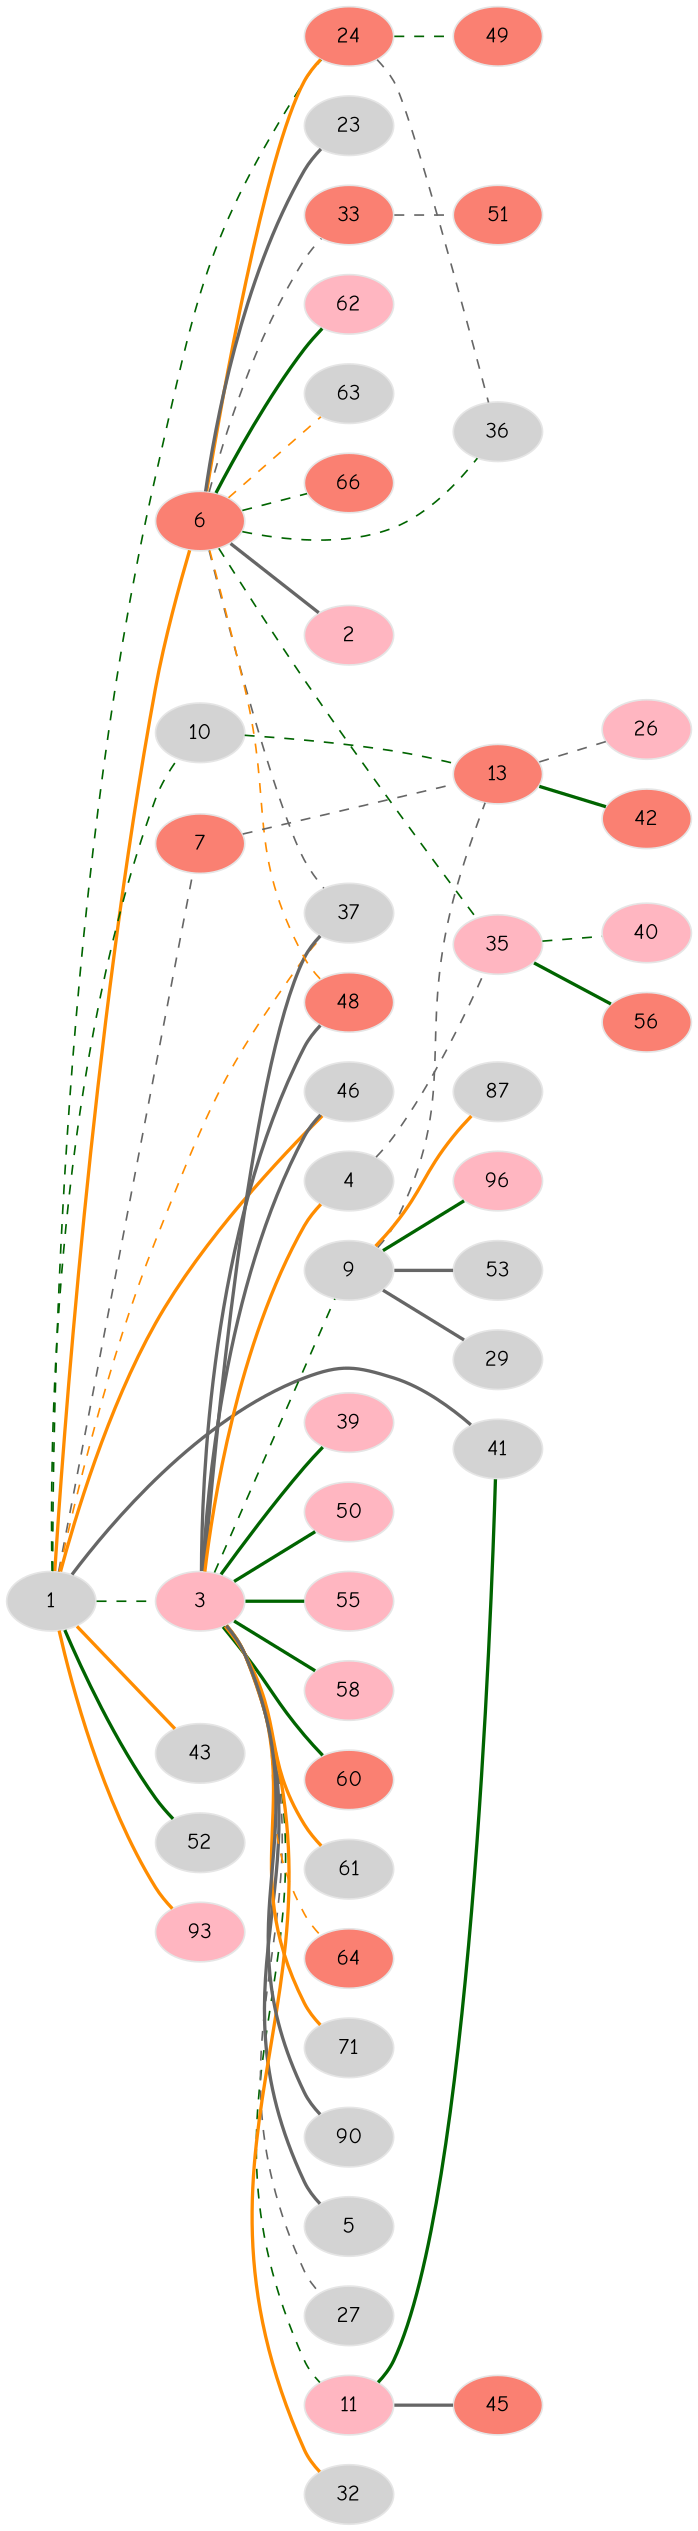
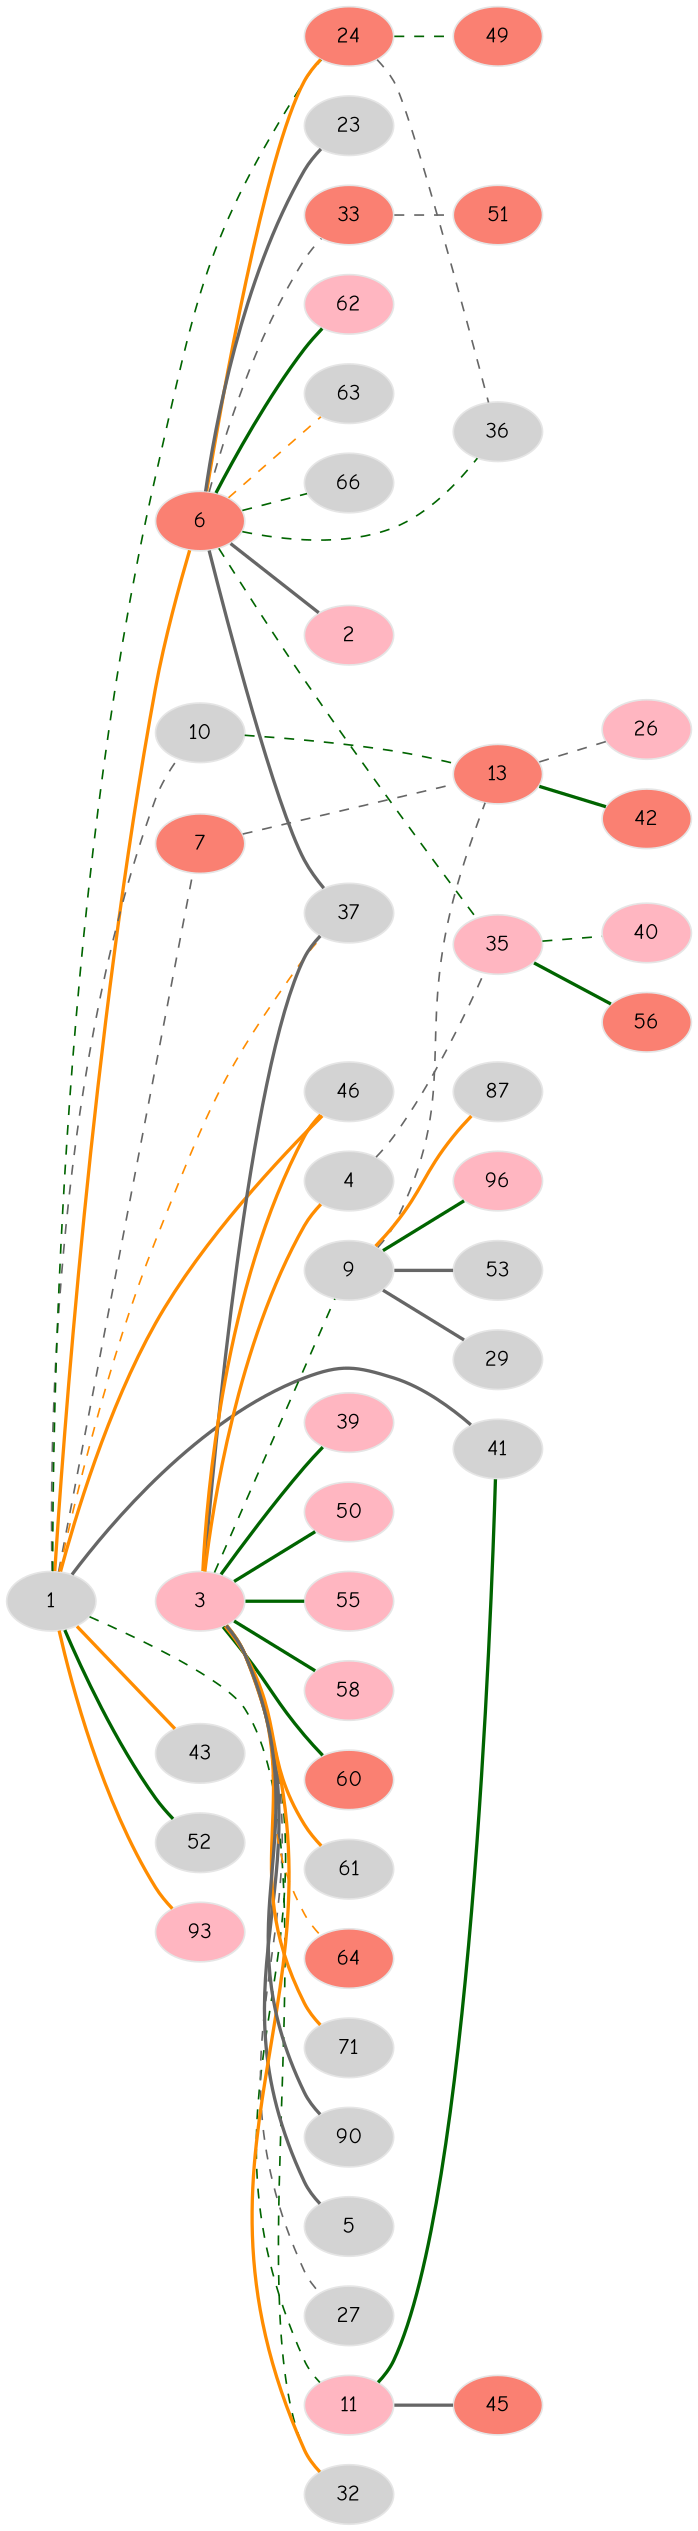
node "66": fillcolor salmon -> lightgrey
edge "6" -- "37": style dashed -> bold
node "48": removed
edge "10" -- "1": color darkgreen -> gray40
edge "46" -- "3": color gray40 -> darkorange
edge "1" -- "3": now "1" -- "32"
